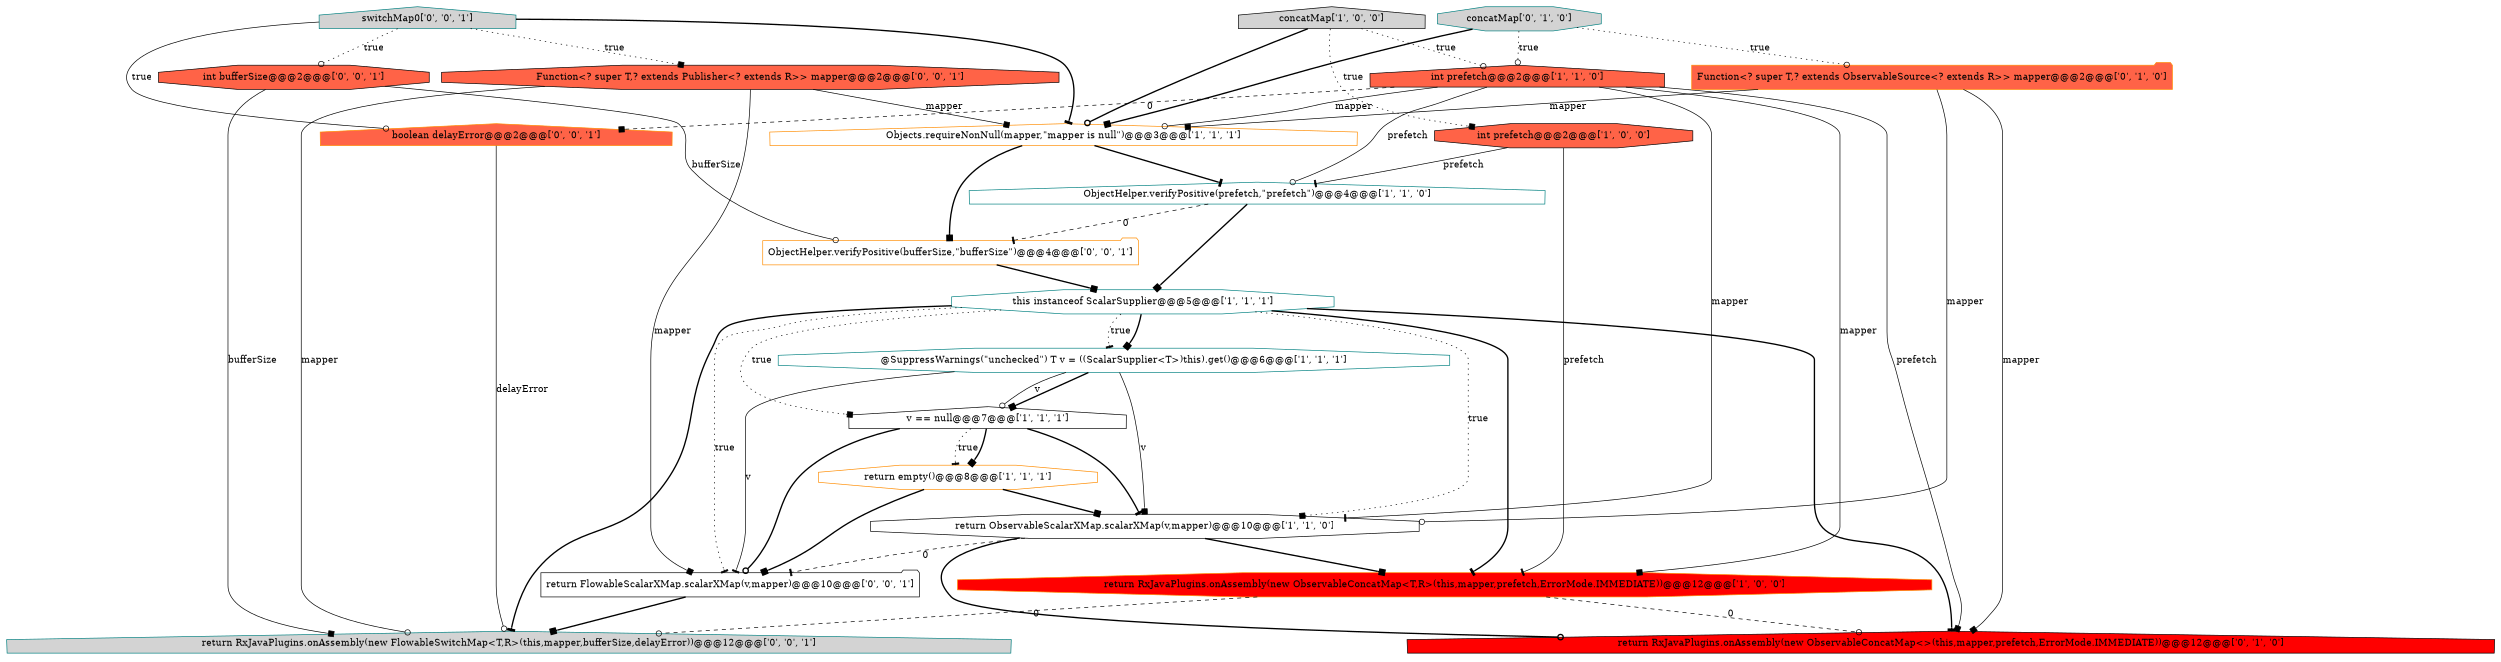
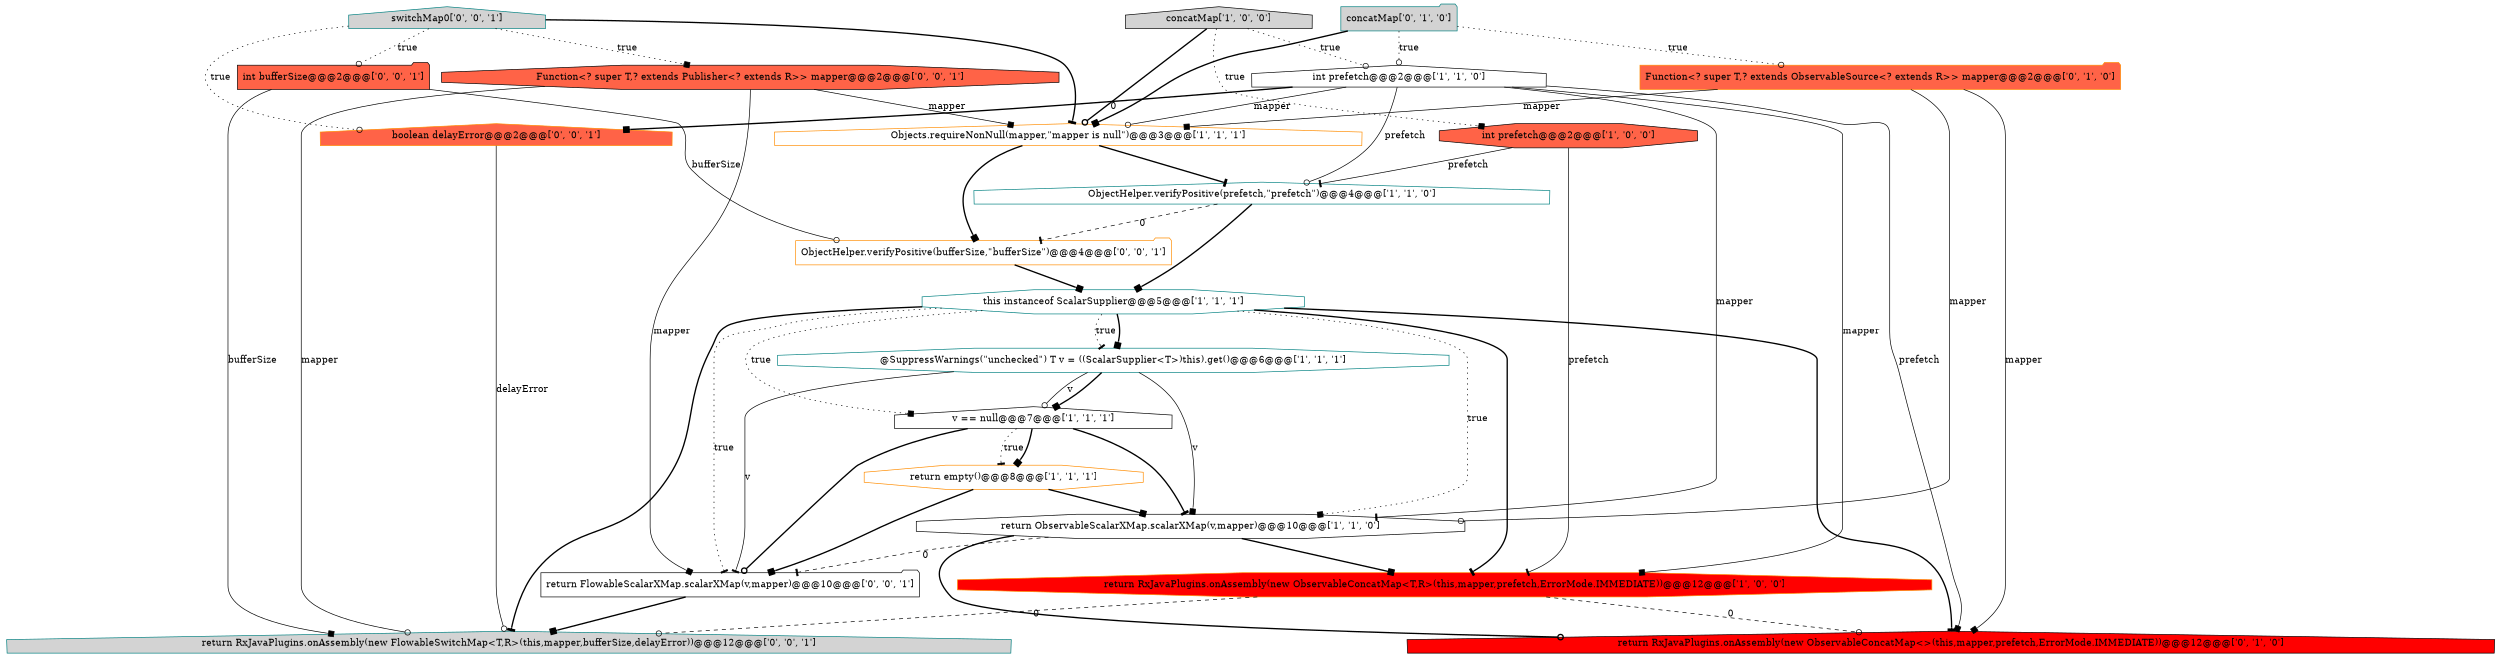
node "concatMap['0', '1', '0']": shape octagon -> folder
node "int bufferSize@@@2@@@['0', '0', '1']": shape octagon -> folder
node "int prefetch@@@2@@@['1', '1', '0']": fillcolor tomato -> white
edge "switchMap0['0', '0', '1']" -> "boolean delayError@@@2@@@['0', '0', '1']": style solid -> dotted
edge "int prefetch@@@2@@@['1', '1', '0']" -> "boolean delayError@@@2@@@['0', '0', '1']": style dashed -> bold
